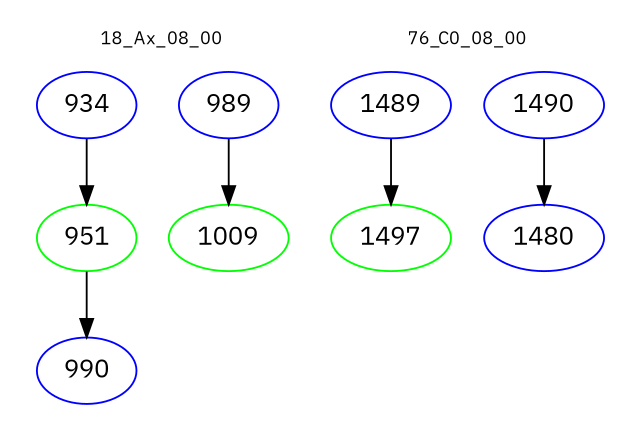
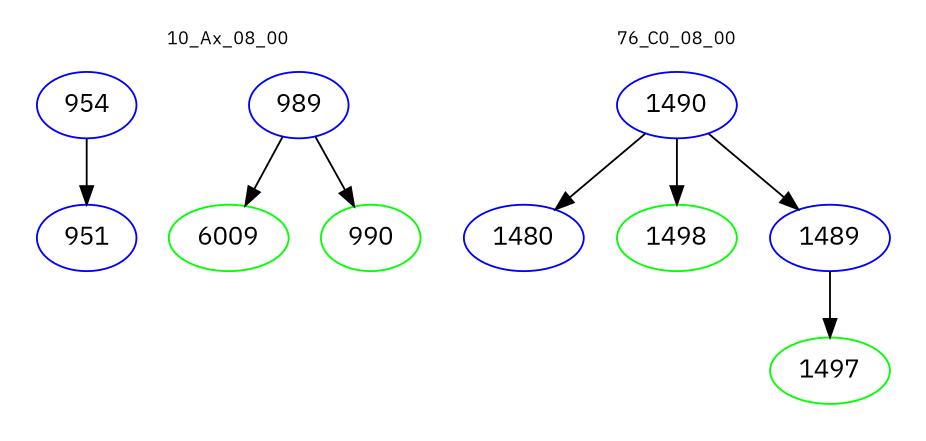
cluster "18_Ax_08_00": label "18_Ax_08_00" -> "10_Ax_08_00"
node "934": label "934" -> "954"
edge "1490" -> "1489": added
node "951": color green -> blue
node "1009": label "1009" -> "6009"
node "1498": added
edge "951" -> "990": now "989" -> "990"
node "990": color blue -> green
